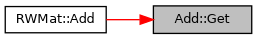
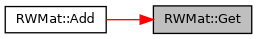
node "Add::Get": label "Add::Get" -> "RWMat::Get"
